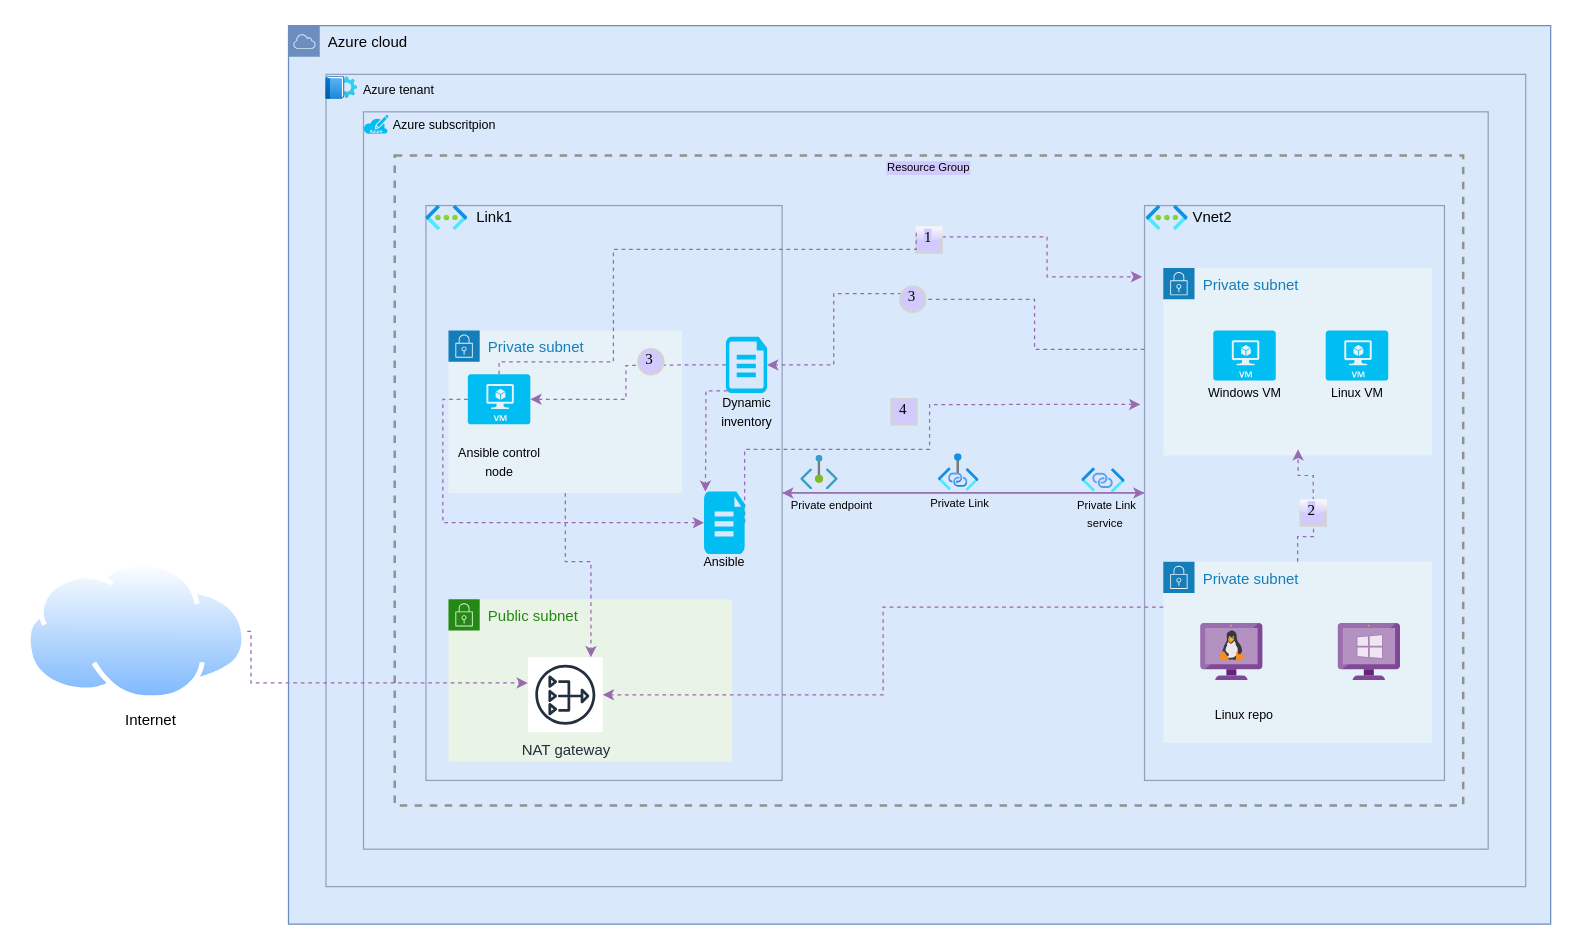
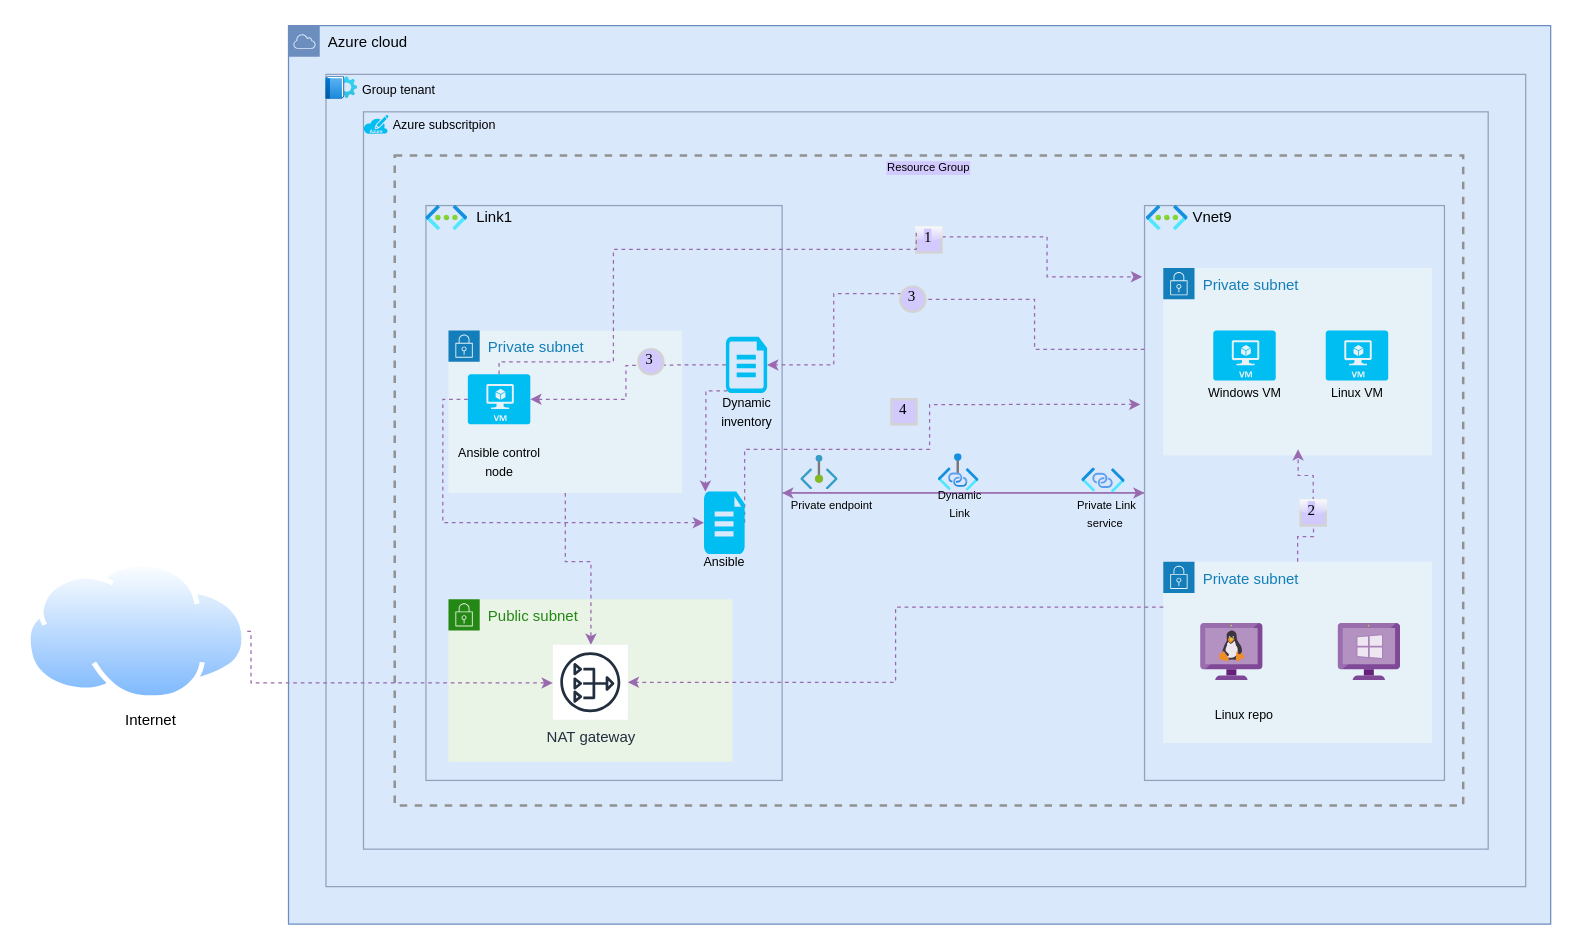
node "Azure tenant": label "Azure tenant" -> "Group tenant"
node "Vnet2": label "Vnet2" -> "Vnet9"
node "Private Link": label "Private Link" -> "Dynamic Link"
node "NAT gateway": moved (565, 695) -> (590, 683)
